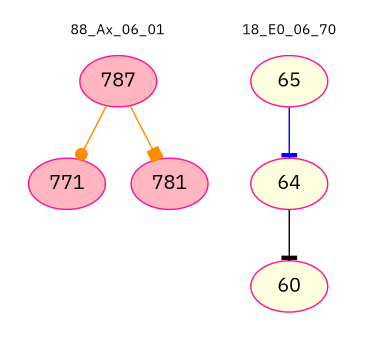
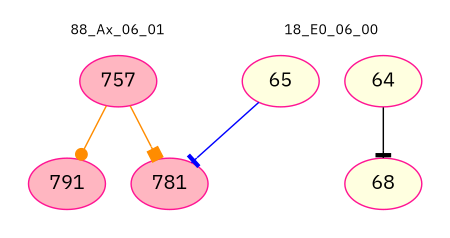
cluster "18_E0_06_70": label "18_E0_06_70" -> "18_E0_06_00"
node "787": label "787" -> "757"
edge "65" -> "64": now "65" -> "781"
node "771": label "771" -> "791"
node "60": label "60" -> "68"
